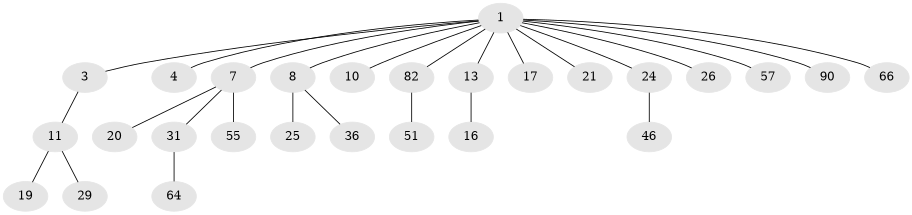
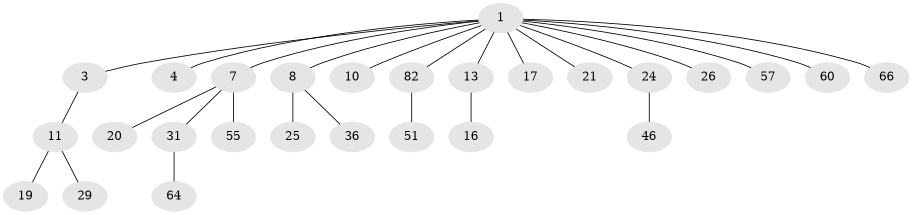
node "90": label "90" -> "60"
